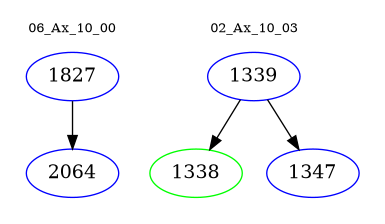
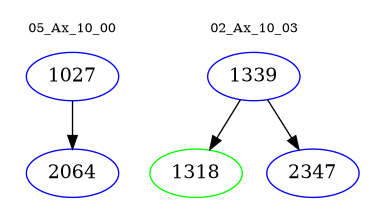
cluster "06_Ax_10_00": label "06_Ax_10_00" -> "05_Ax_10_00"
node "1827": label "1827" -> "1027"
node "1338": label "1338" -> "1318"
node "1347": label "1347" -> "2347"
